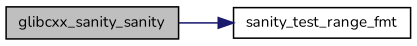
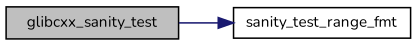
node "glibcxx_sanity_sanity": label "glibcxx_sanity_sanity" -> "glibcxx_sanity_test"
